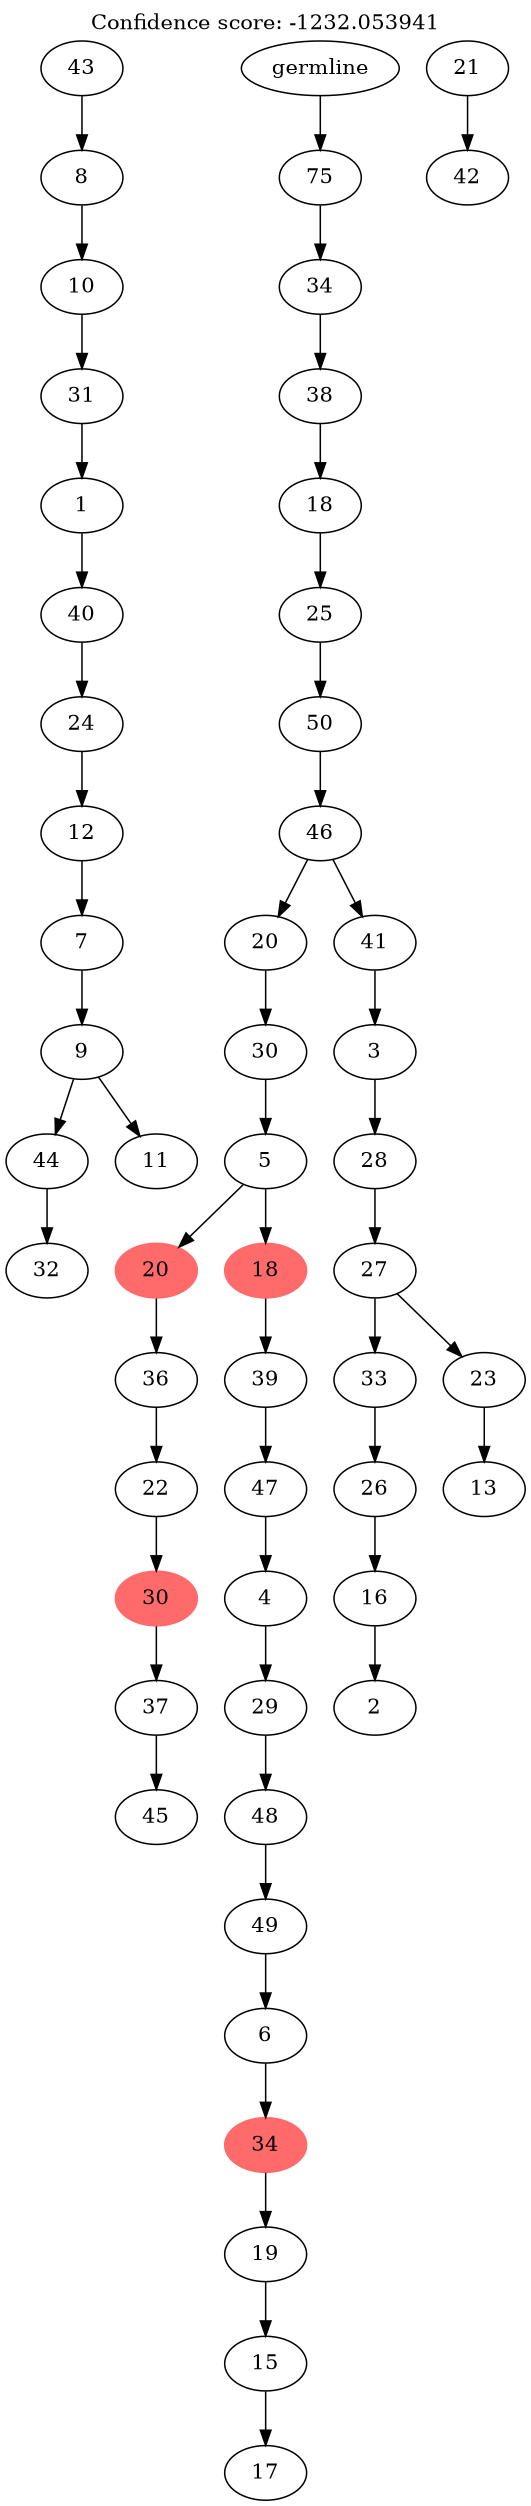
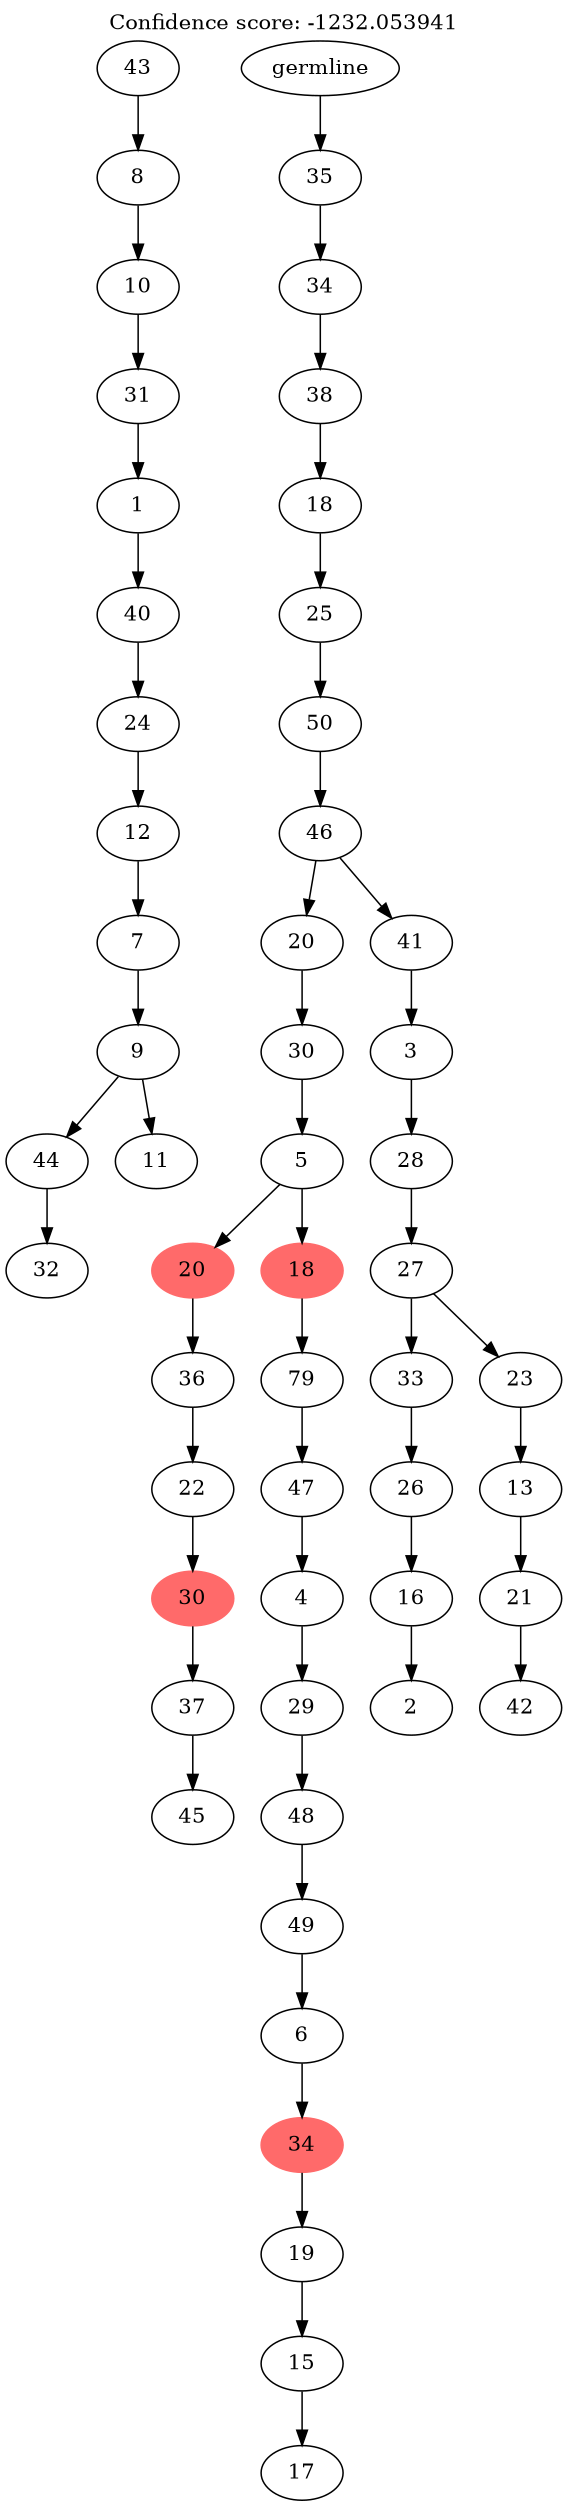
node "75": label "75" -> "35"
node "39": label "39" -> "79"
edge "13" -> "21": added
